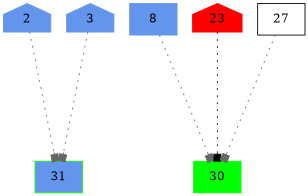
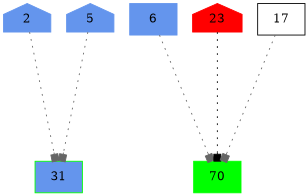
node "3": label "3" -> "5"
node "8": label "8" -> "6"
node "27": label "27" -> "17"
node "30": label "30" -> "70"
